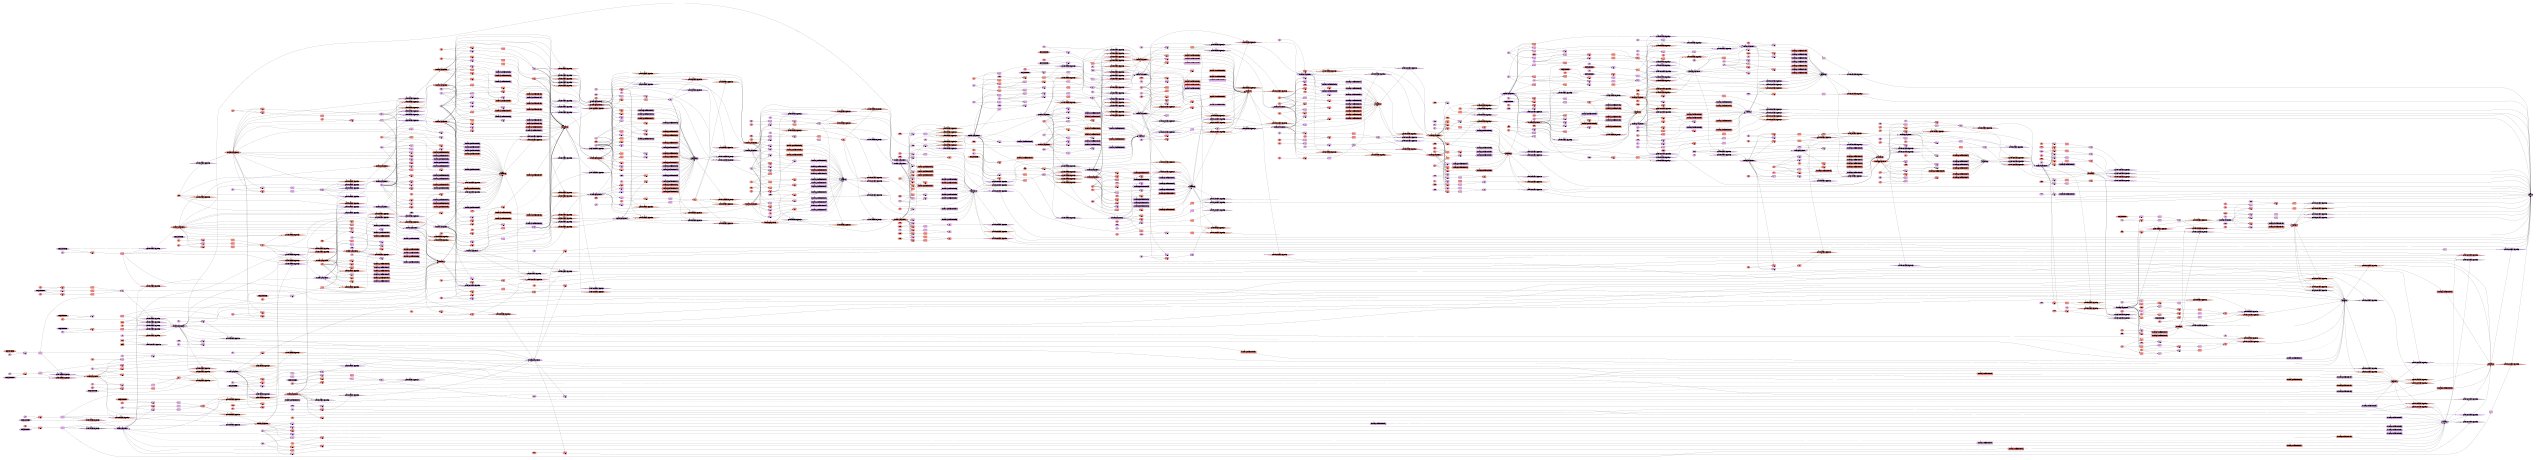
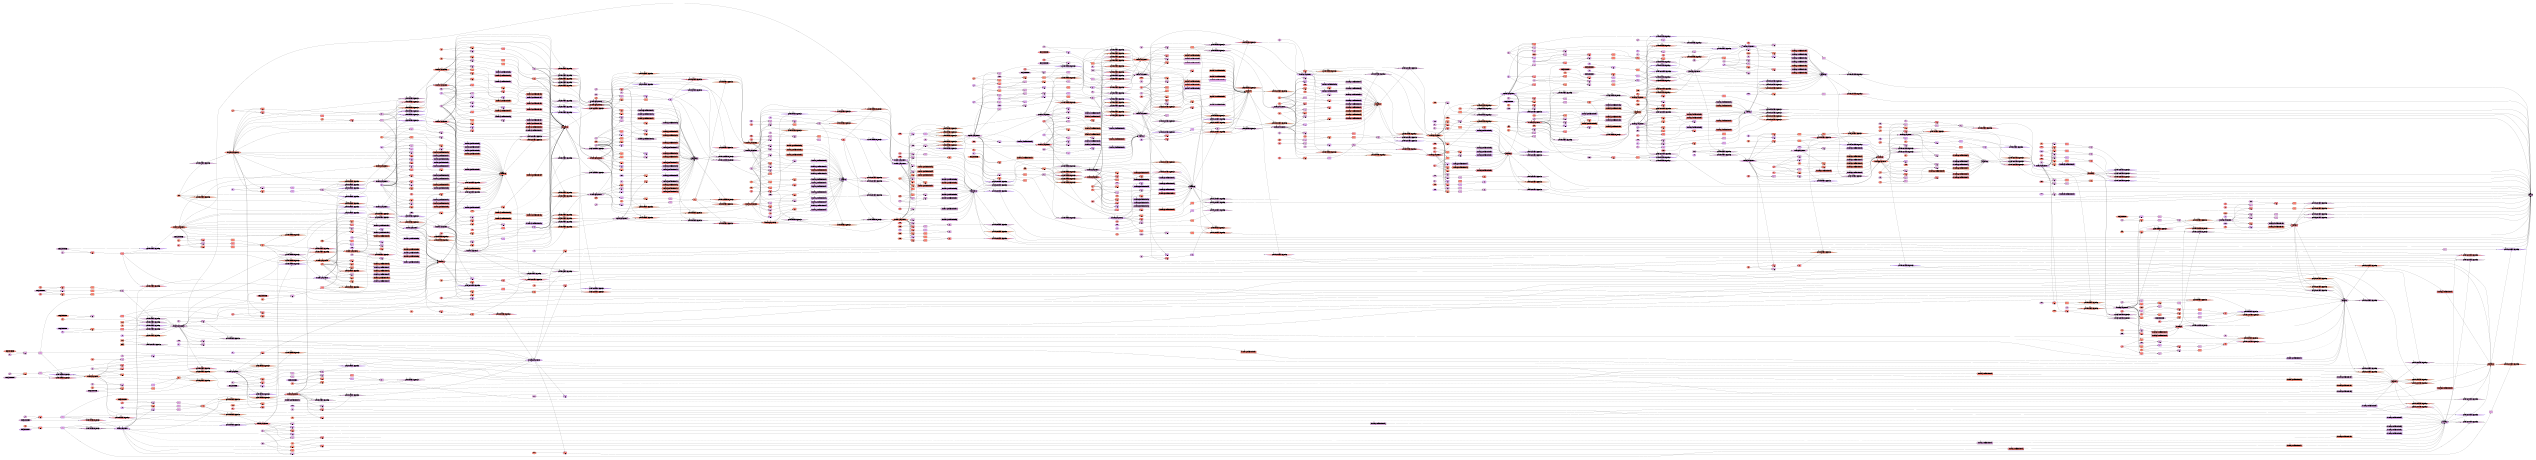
node "inv_main153_VerifHintInitPred_15": shape box -> ellipse
